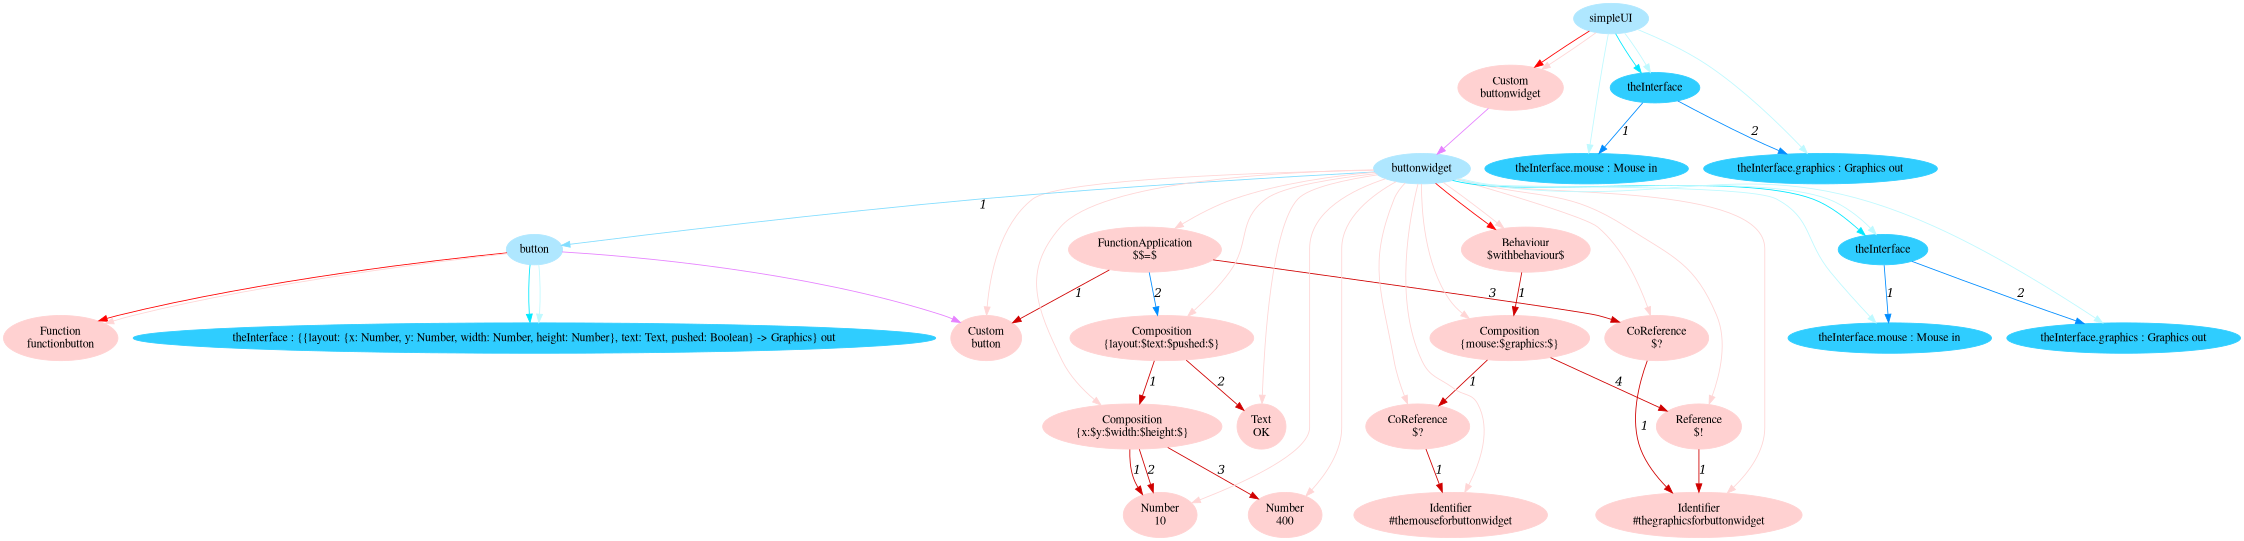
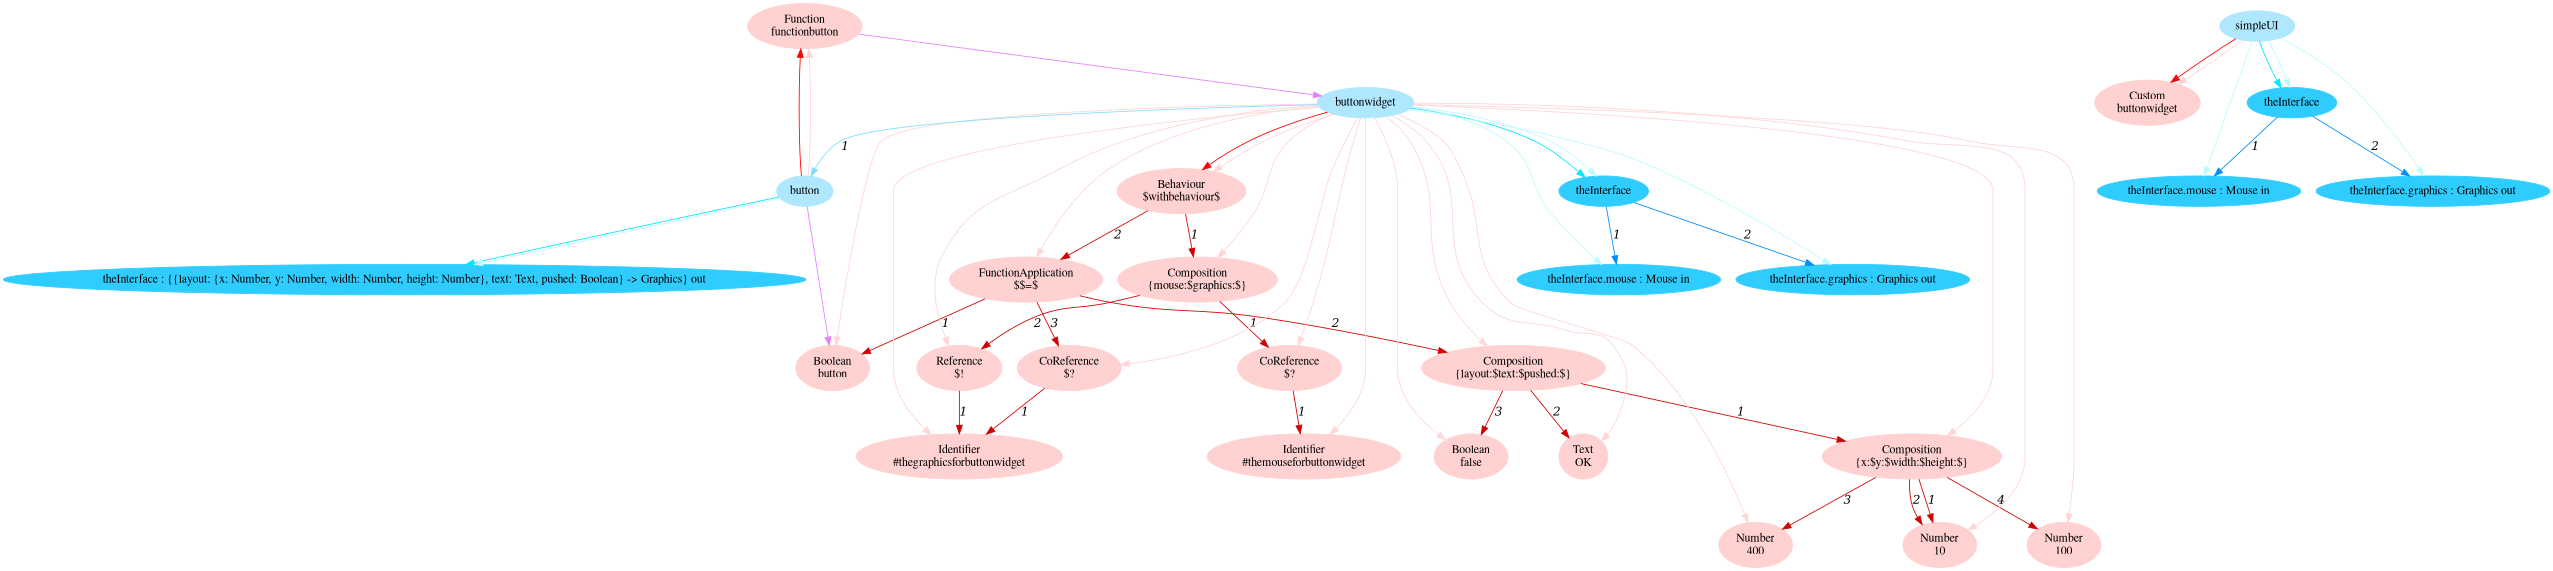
edge "Custom buttonwidget" -> "buttonwidget": now "Function functionbutton" -> "buttonwidget"
edge "Behaviour $withbehaviour$" -> "FunctionApplication $$=$": added, label "2"
edge "FunctionApplication $$=$" -> "Composition {layout:$text:$pushed:$}": color #008cff -> #d00000
node "Custom button": label "Custom button" -> "Boolean button"
edge "Composition {mouse:$graphics:$}" -> "Reference $!": label "4" -> "2"
node "Boolean false": added
node "Number 100": added
